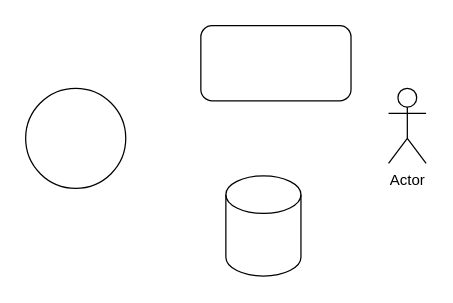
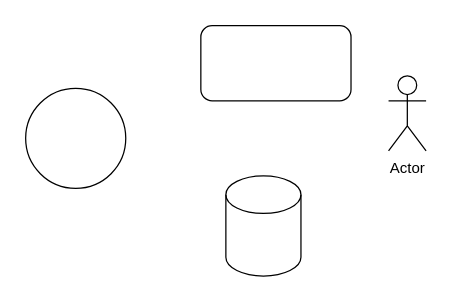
node "Actor": moved (407, 126) -> (407, 113)
